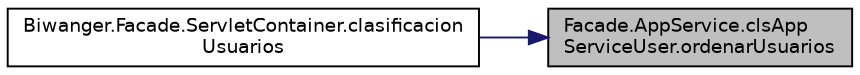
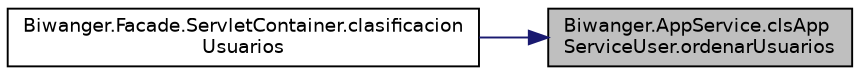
node "Facade.AppService.clsApp ServiceUser.ordenarUsuarios": label "Facade.AppService.clsApp ServiceUser.ordenarUsuarios" -> "Biwanger.AppService.clsApp ServiceUser.ordenarUsuarios"
